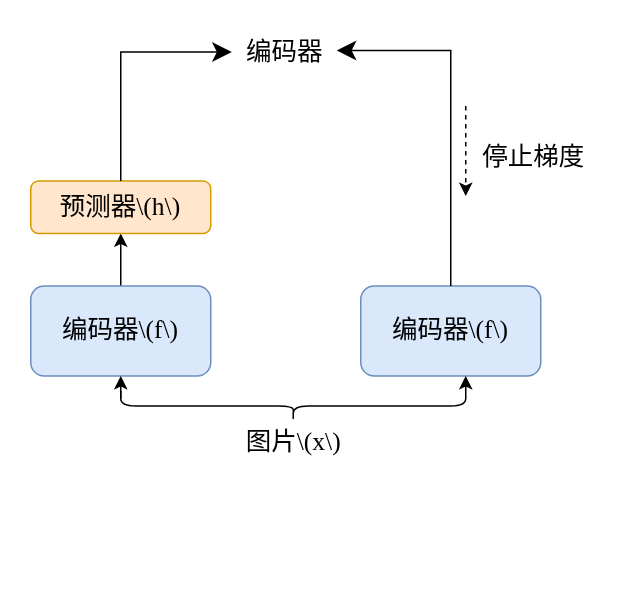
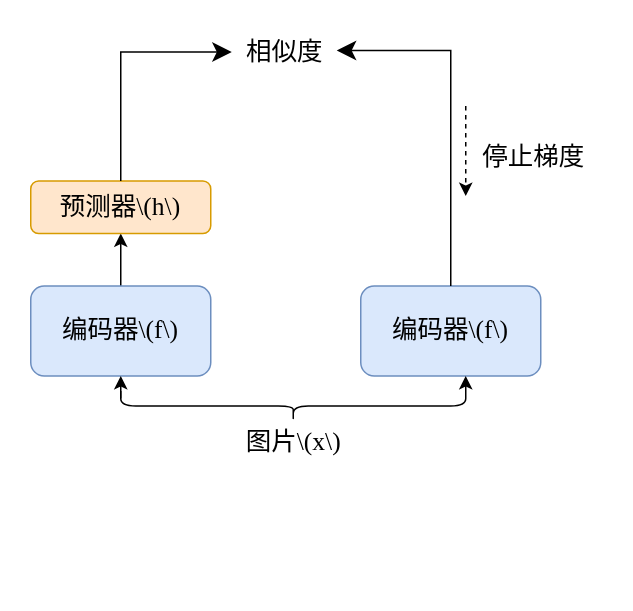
node "编码器": label "编码器" -> "相似度"
